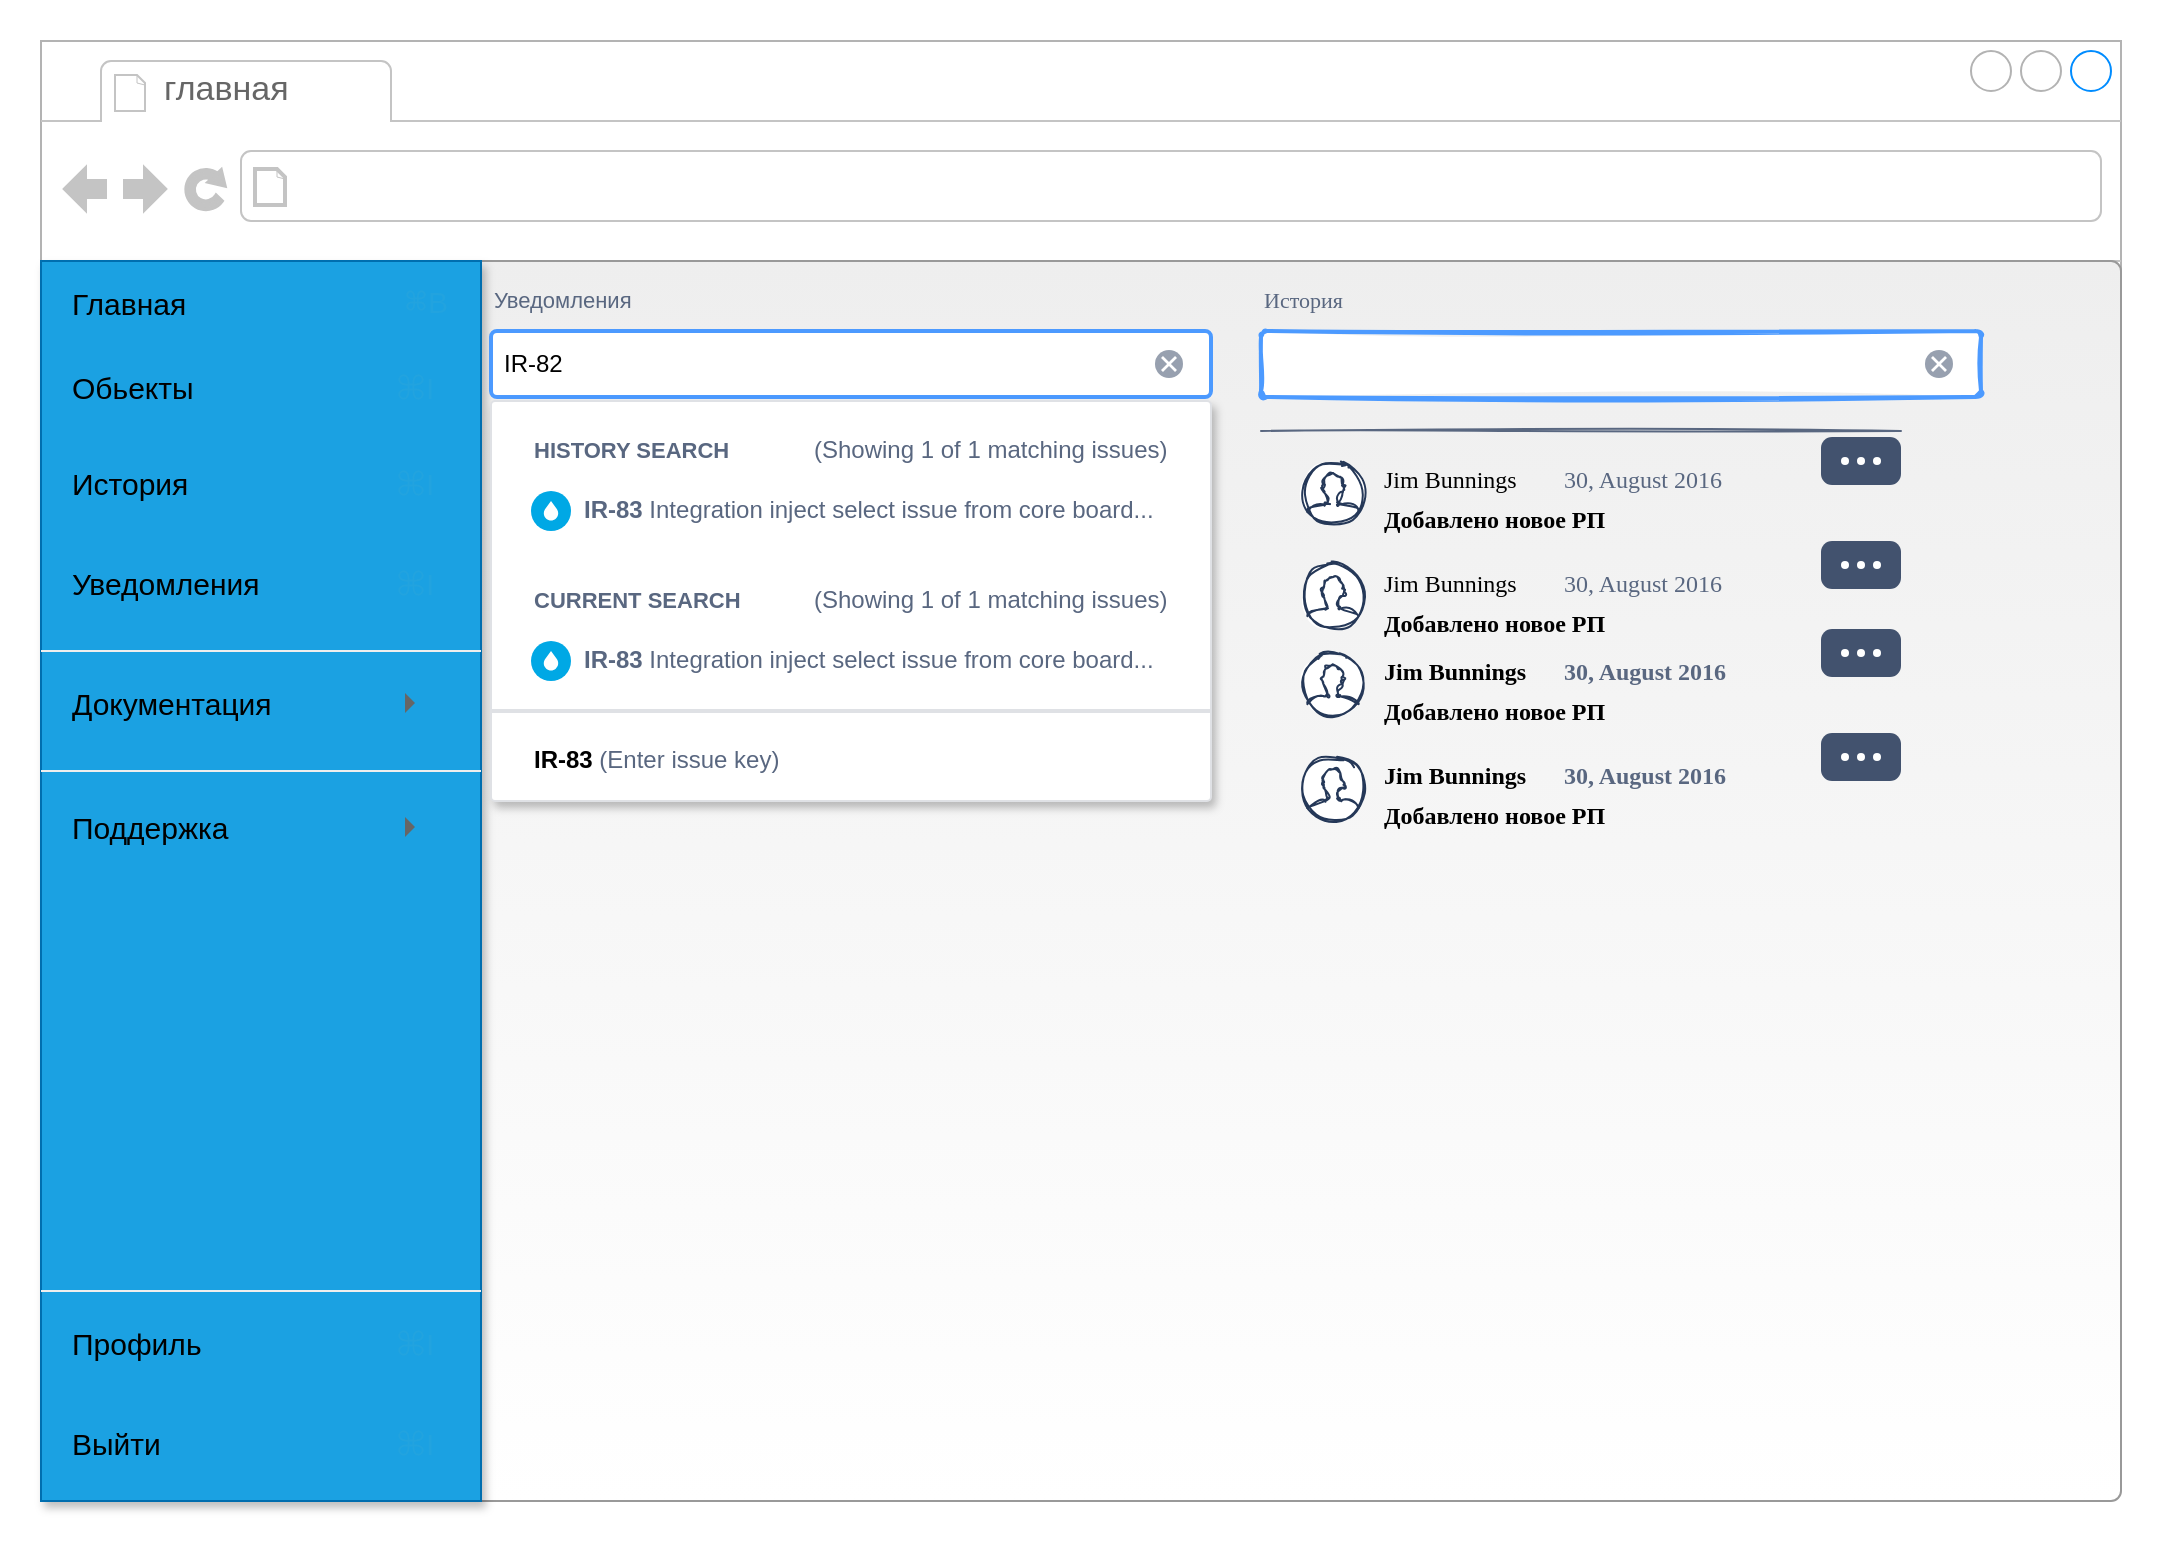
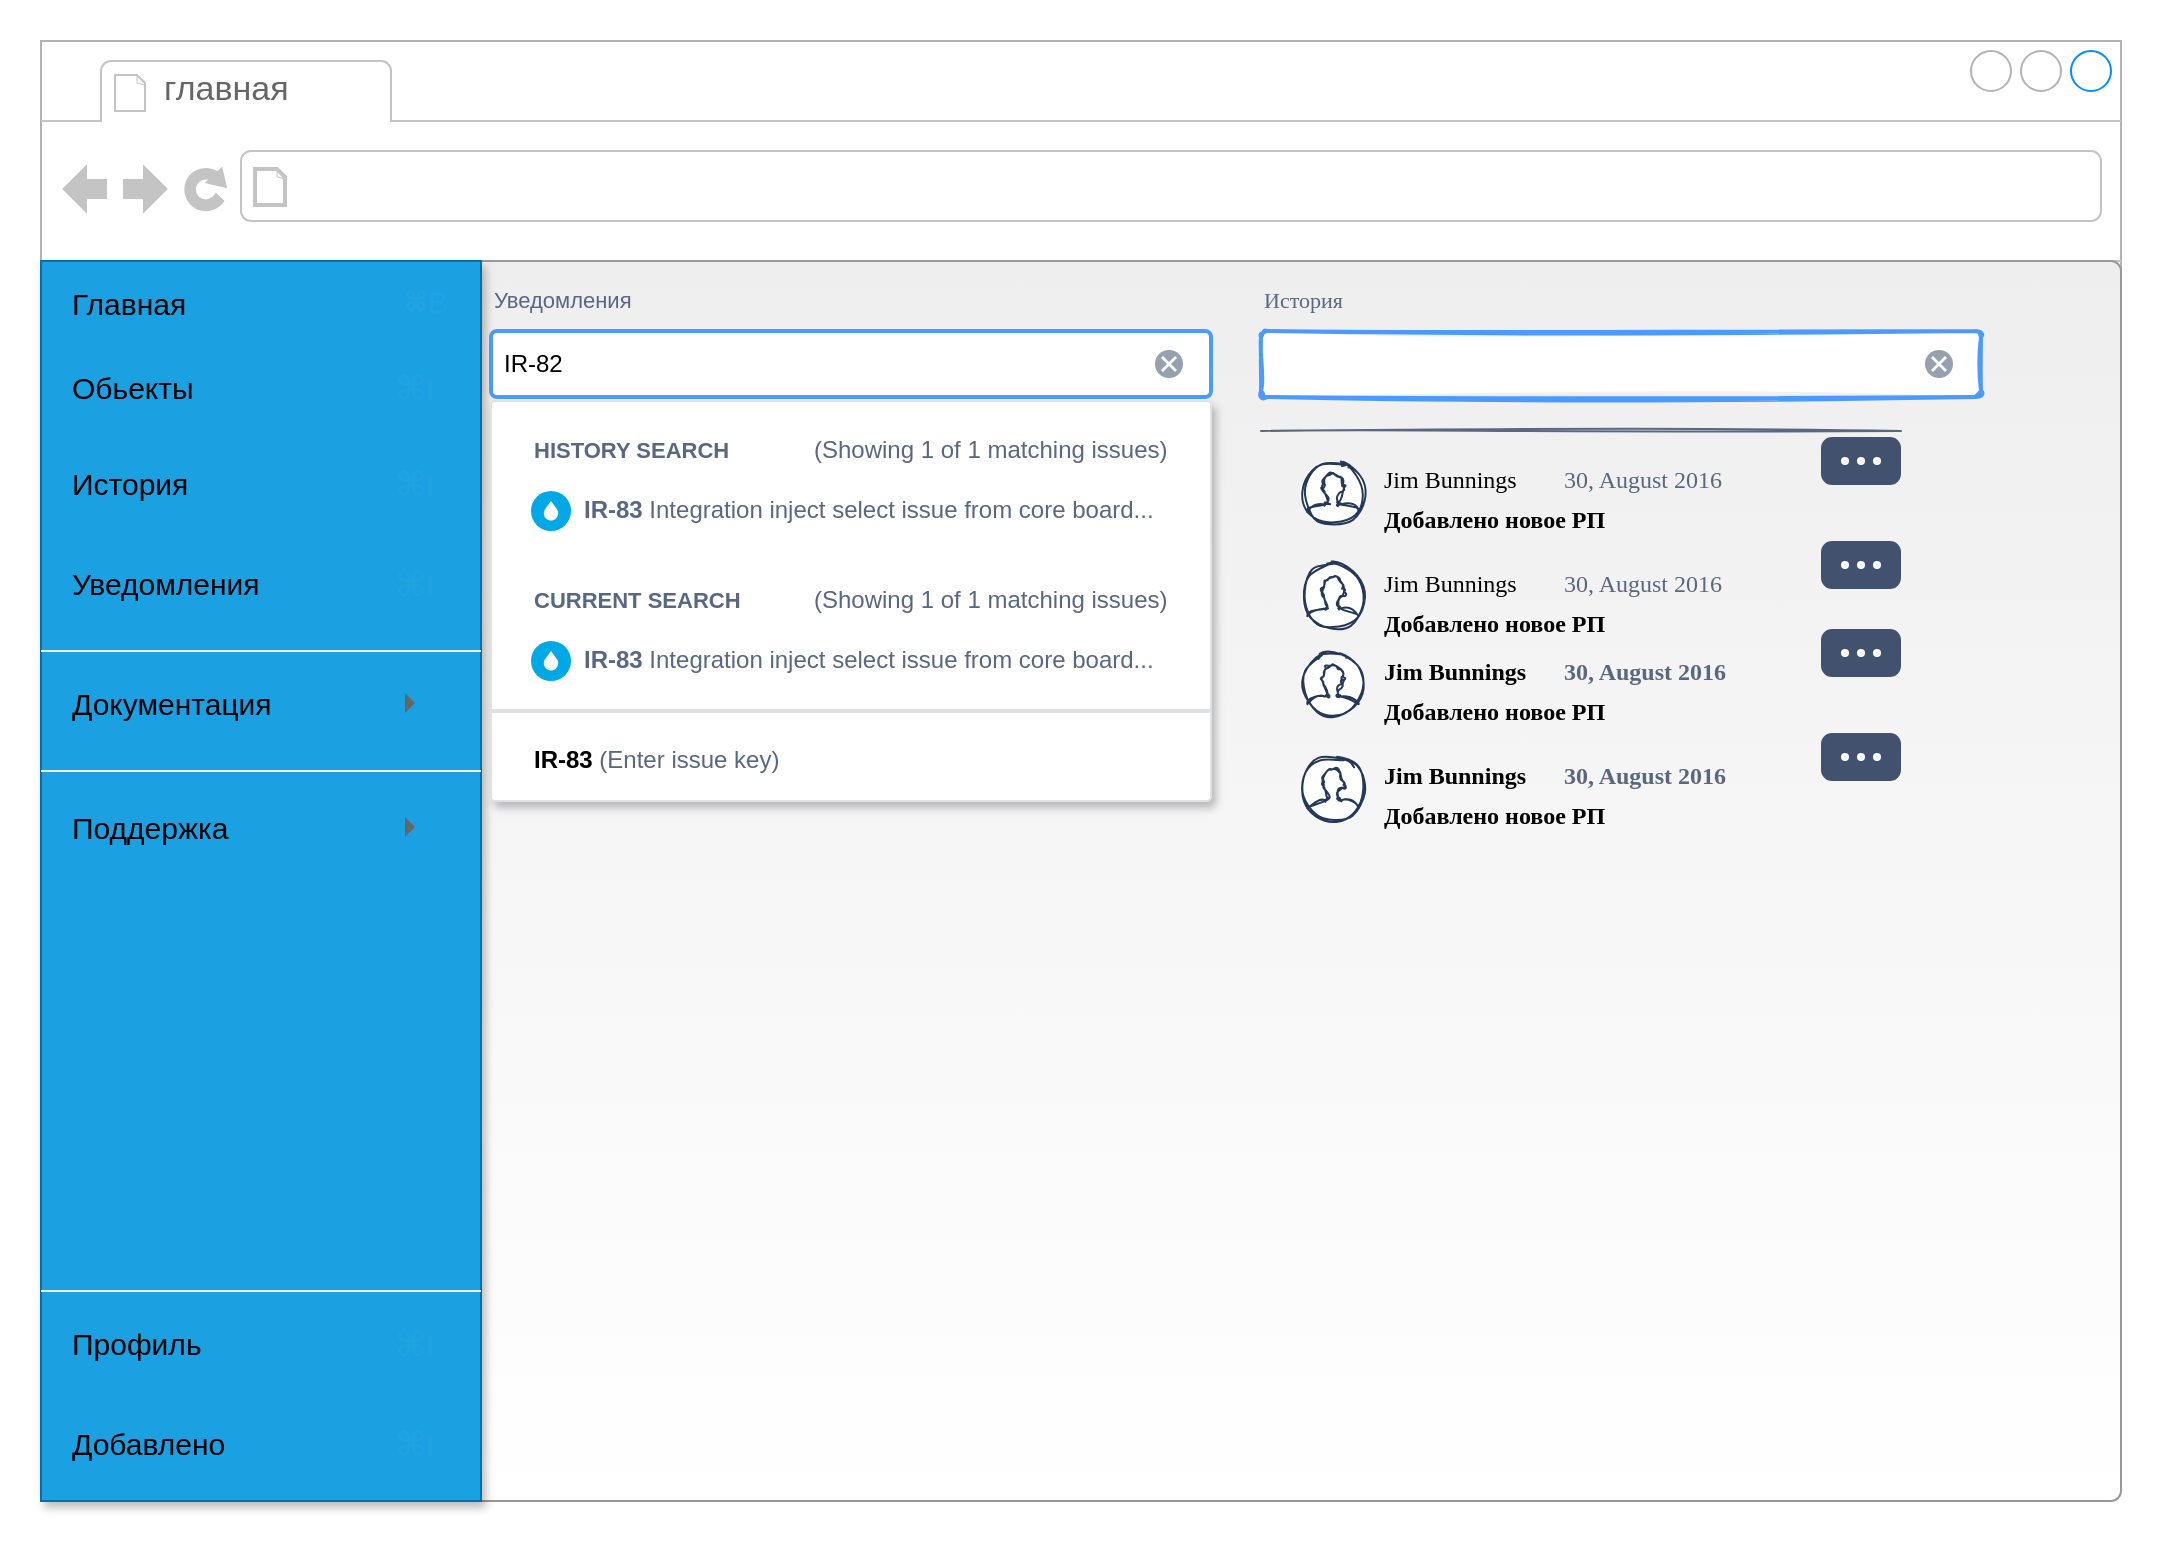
node "Выйти": label "Выйти" -> "Добавлено"
